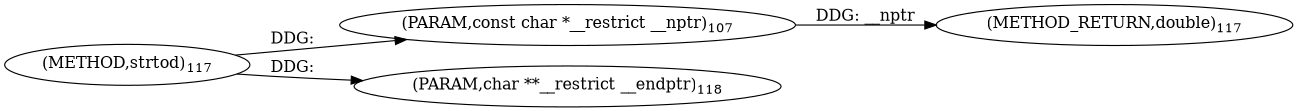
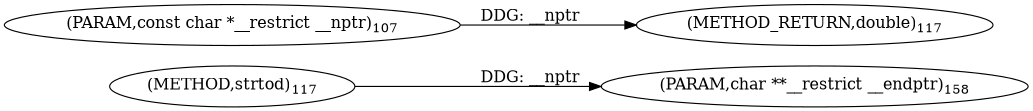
edge "(METHOD,strtod)" -> "(PARAM,const char *__restrict __nptr)": removed, label "DDG:"
edge "(METHOD,strtod)" -> "(PARAM,char **__restrict __endptr)": label "DDG: " -> "DDG: __nptr"
node "(PARAM,char **__restrict __endptr)": text "118" -> "158"
